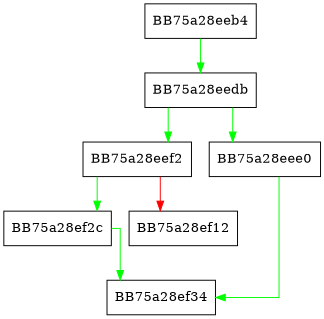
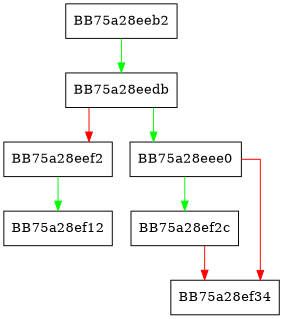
node "BB75a28eeb4": label "BB75a28eeb4" -> "BB75a28eeb2"
edge "BB75a28eedb" -> "BB75a28eef2": color green -> red
edge "BB75a28eef2" -> "BB75a28ef2c": now "BB75a28eee0" -> "BB75a28ef2c"
edge "BB75a28eef2" -> "BB75a28ef12": color red -> green
edge "BB75a28ef2c" -> "BB75a28ef34": color green -> red
edge "BB75a28eee0" -> "BB75a28ef34": color green -> red
